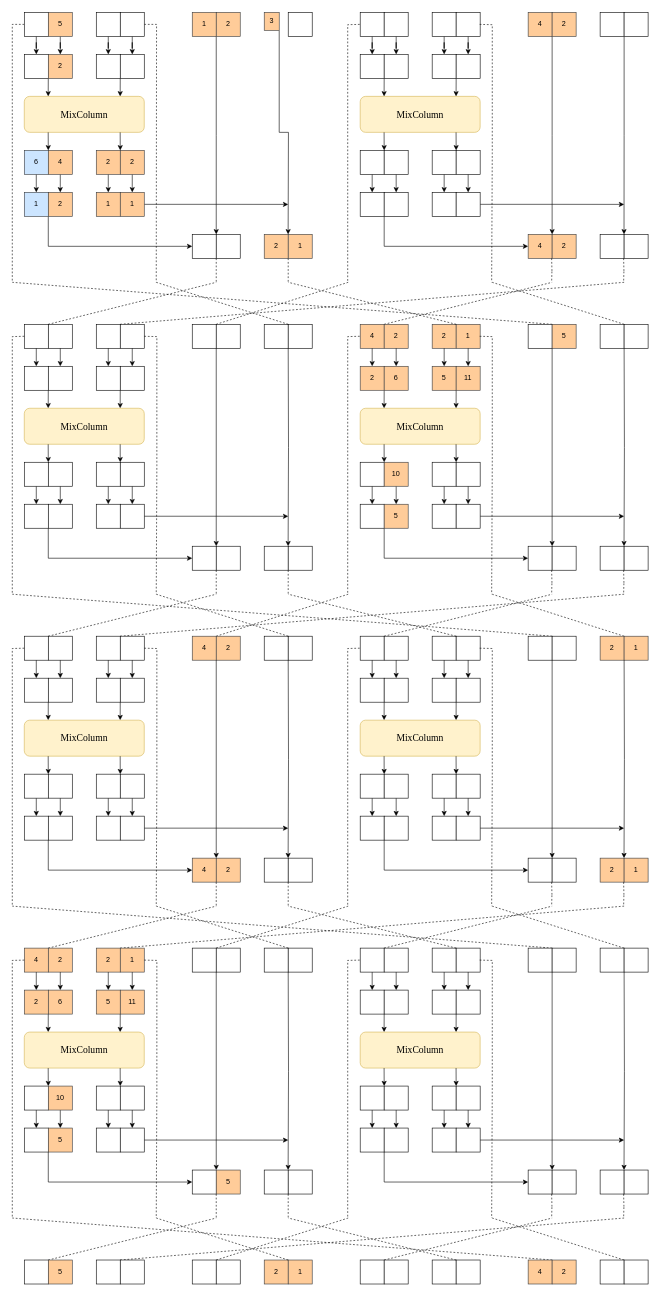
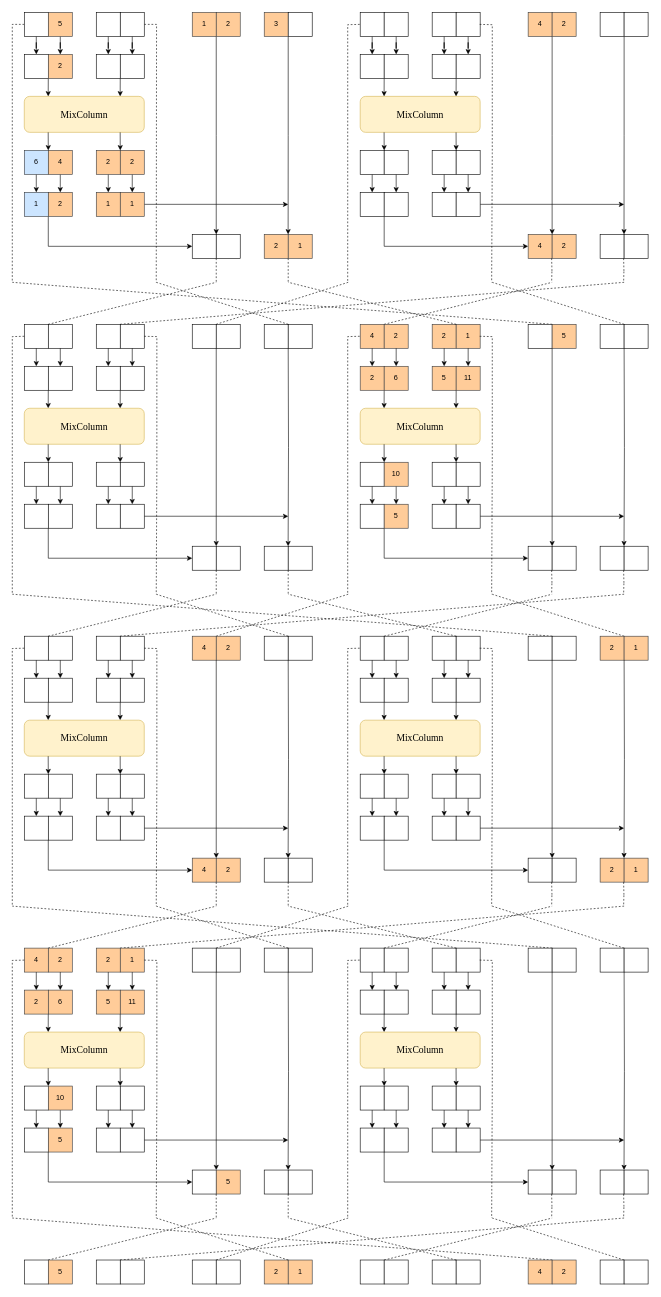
node "3": size 15x18 -> 24x24
